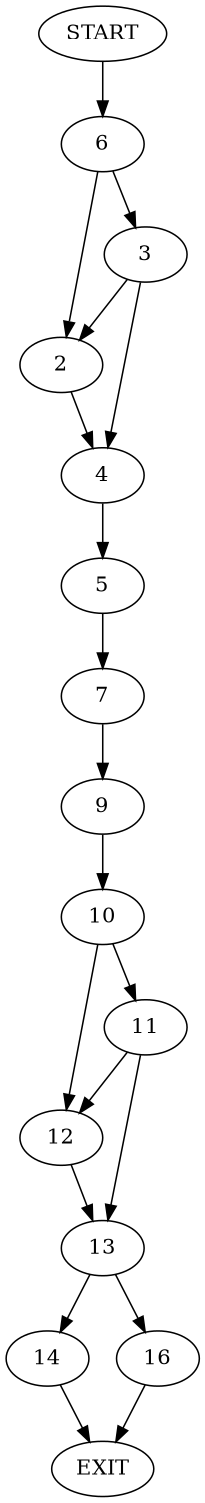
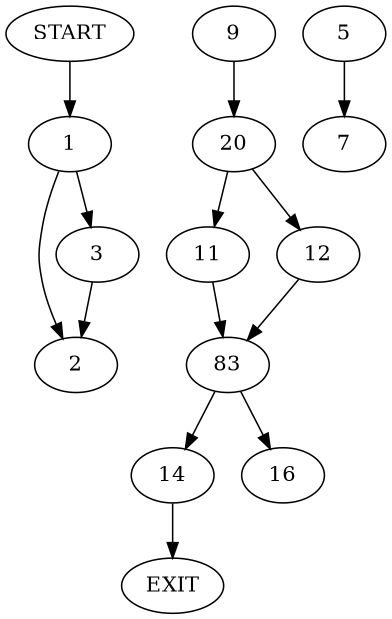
node "6": label "6" -> "1"
node "4": removed
edge "7" -> "9": removed
node "10": label "10" -> "20"
edge "11" -> "12": removed
node "13": label "13" -> "83"
edge "16" -> "EXIT": removed
